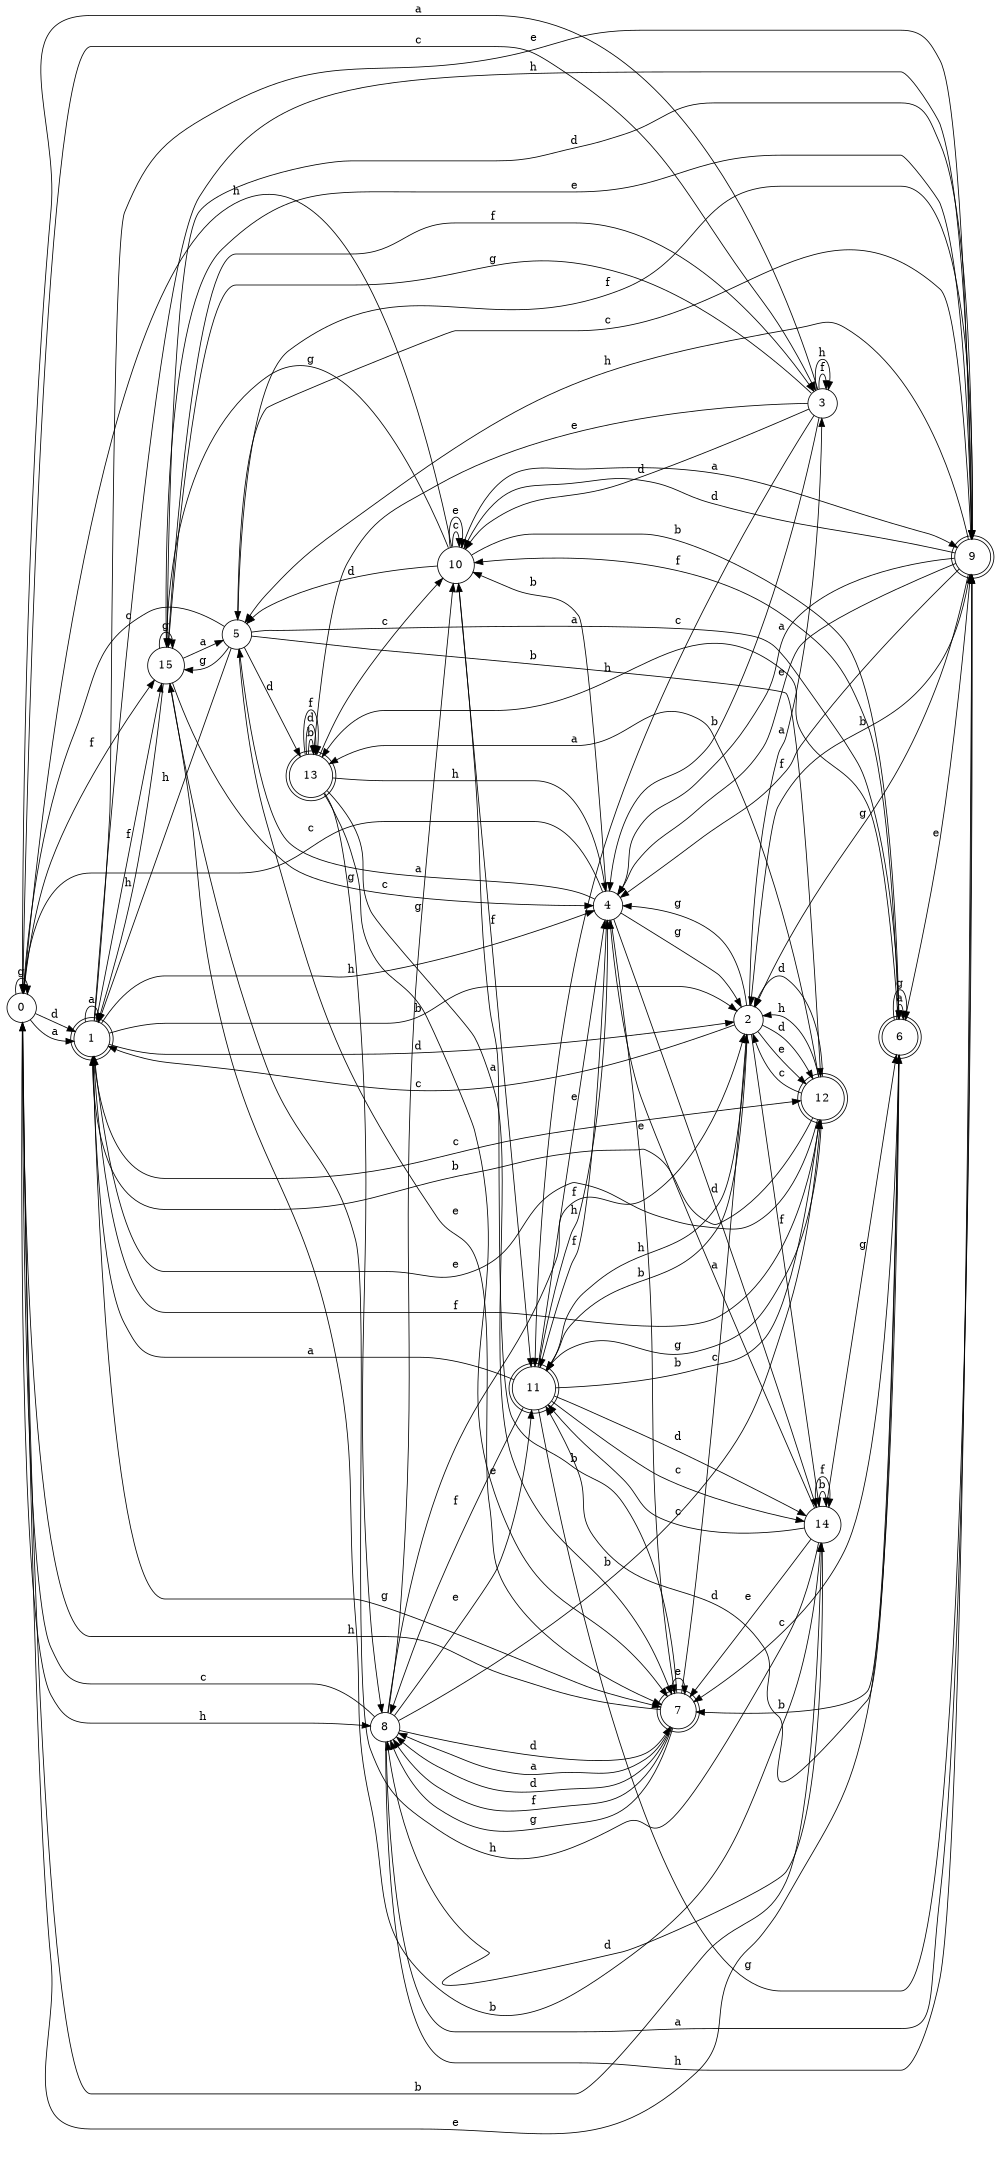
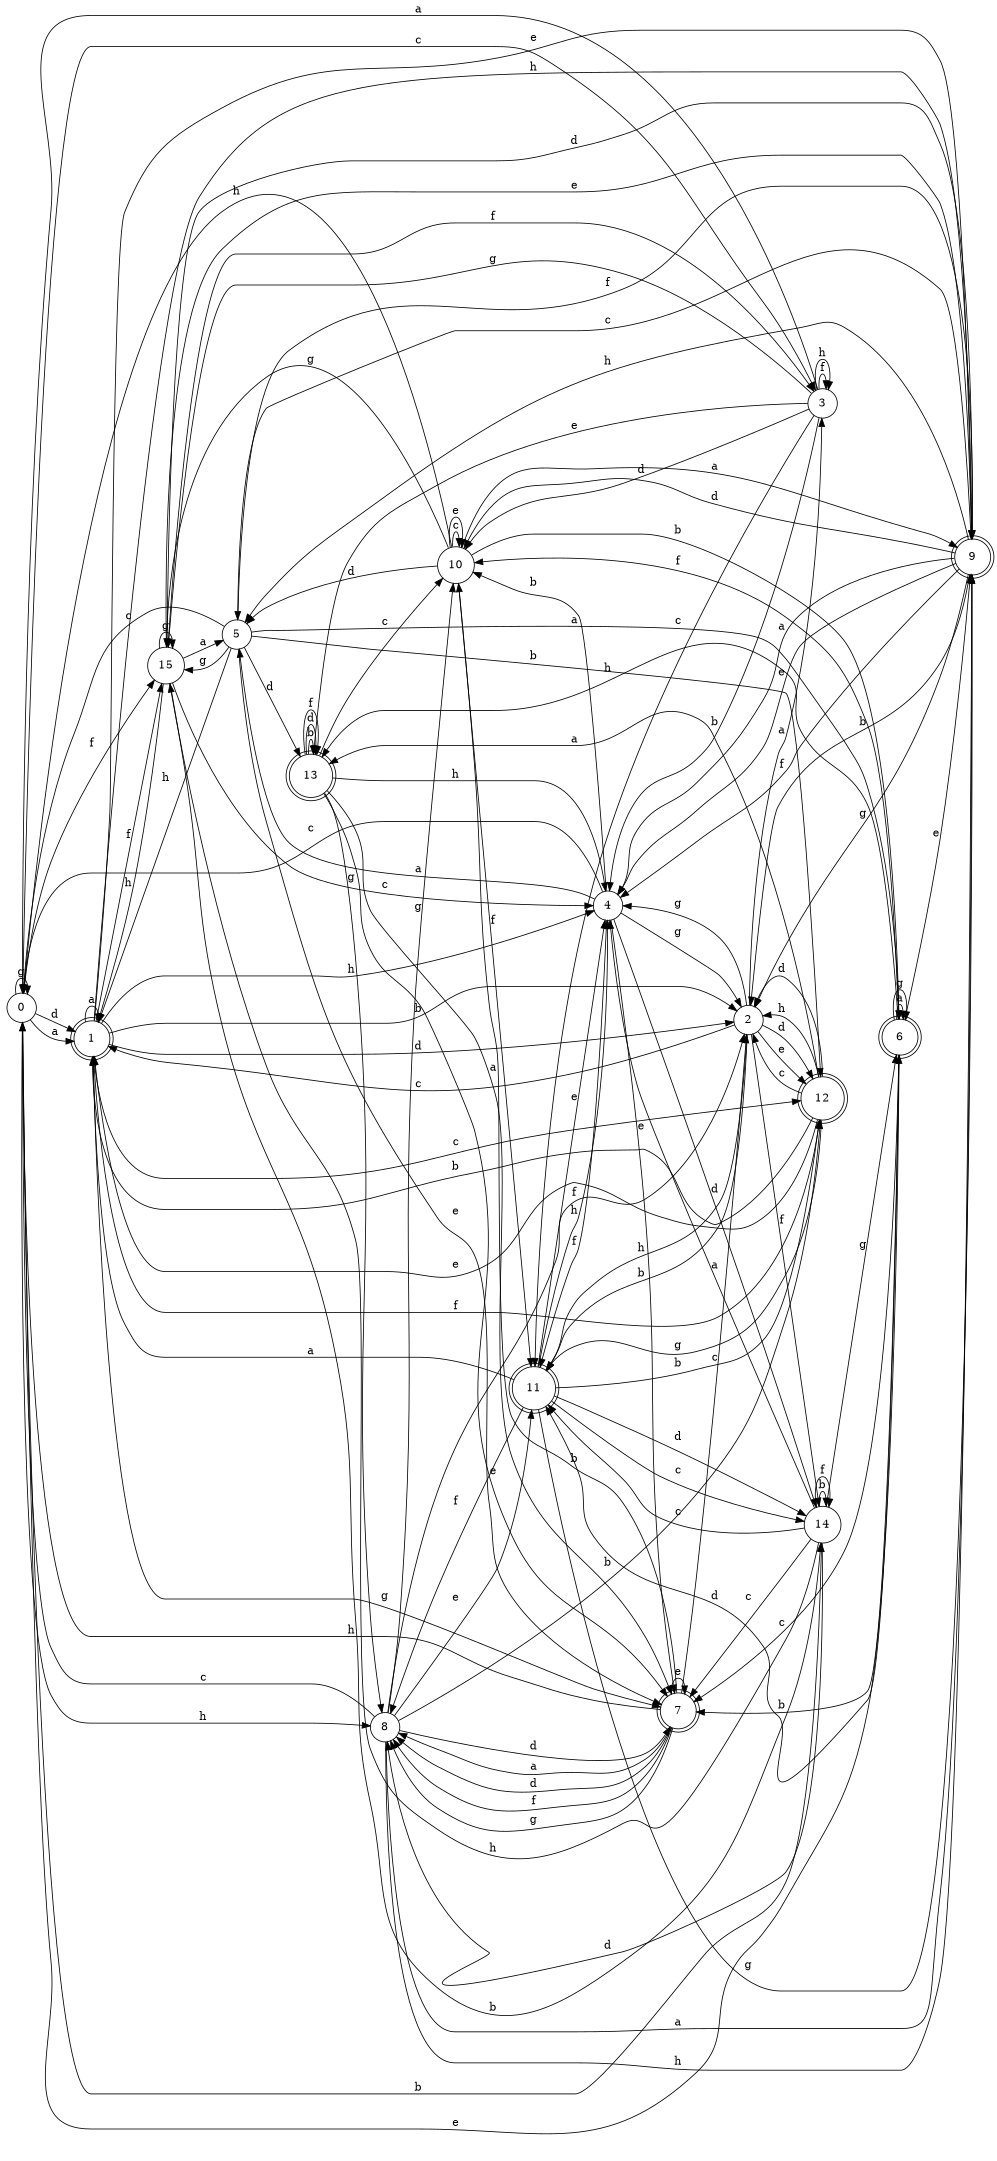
edge "14" -> "7": label "e" -> "c"
